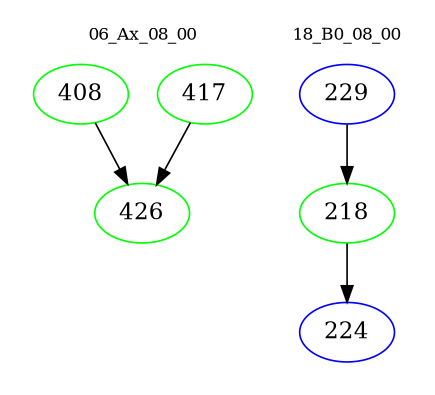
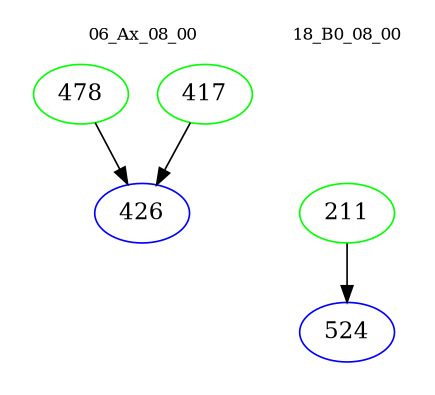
node "408": label "408" -> "478"
node "229": removed
node "426": color green -> blue
node "218": label "218" -> "211"
node "224": label "224" -> "524"
